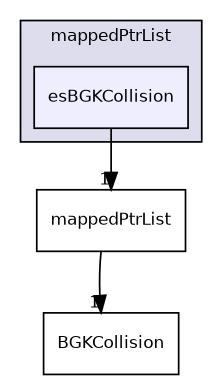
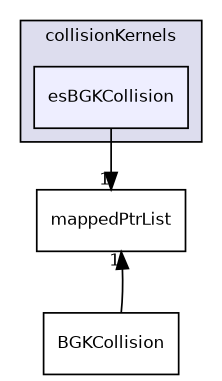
cluster "mappedPtrList": label "mappedPtrList" -> "collisionKernels"
edge "mappedPtrList" -> "BGKCollision": reversed
